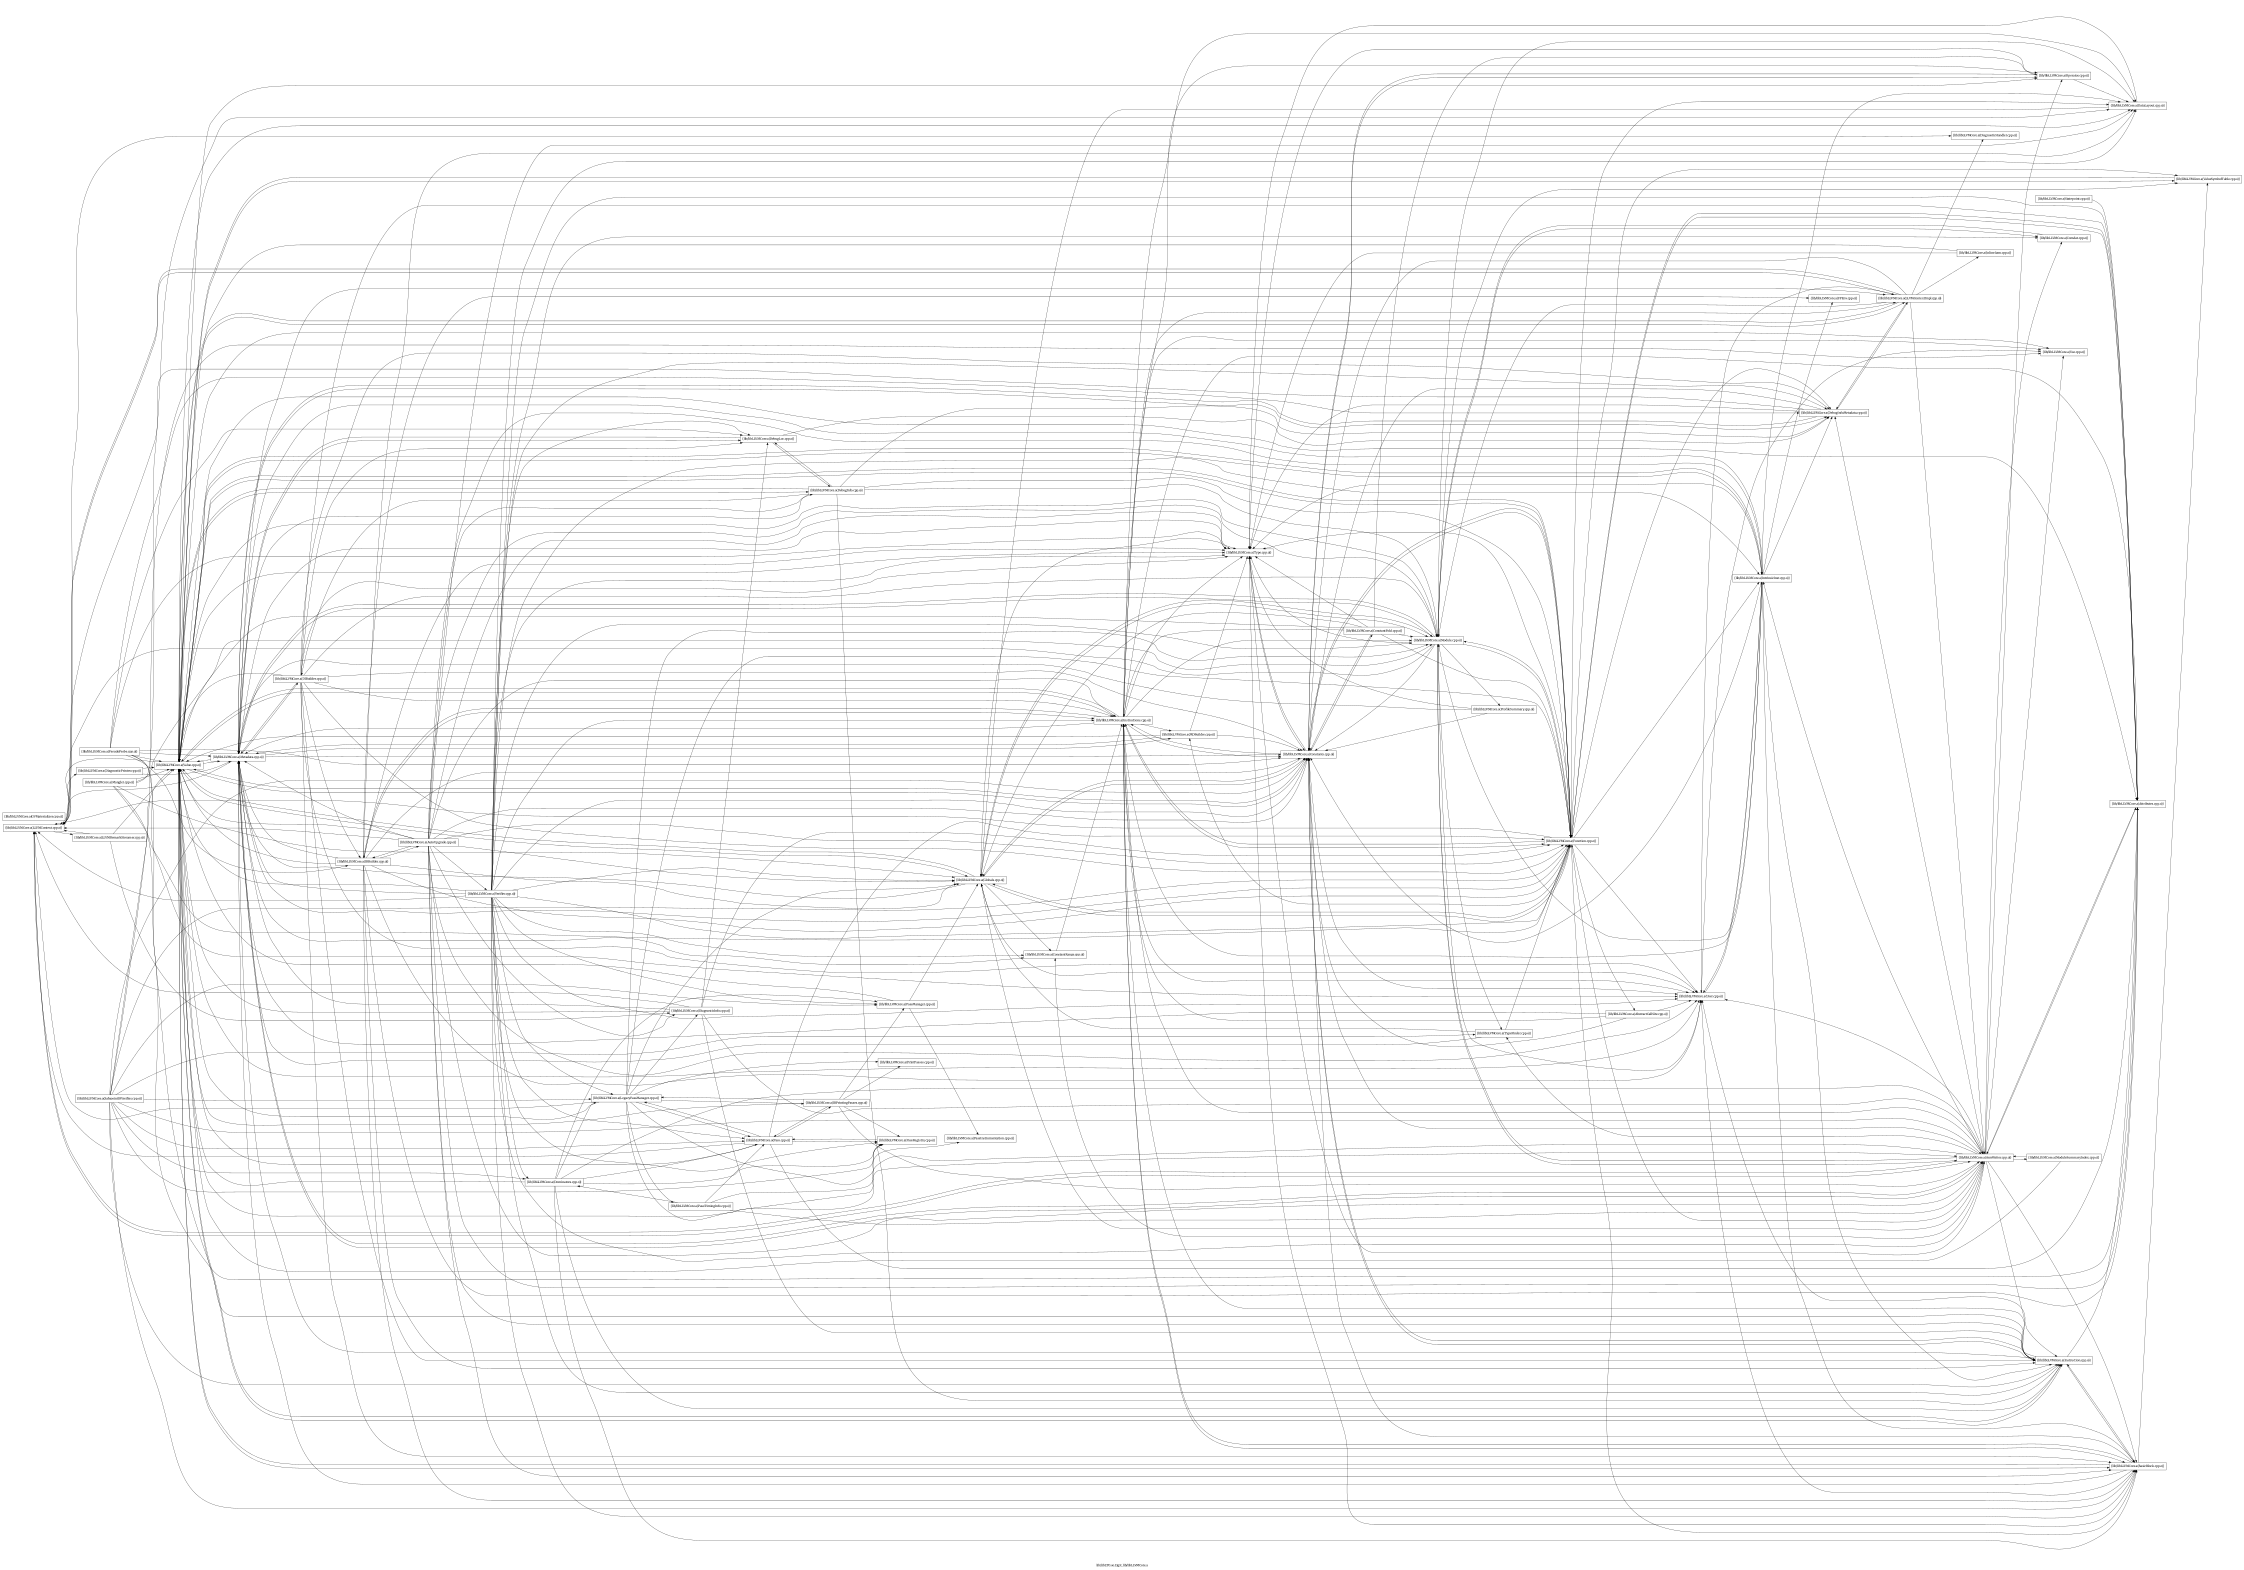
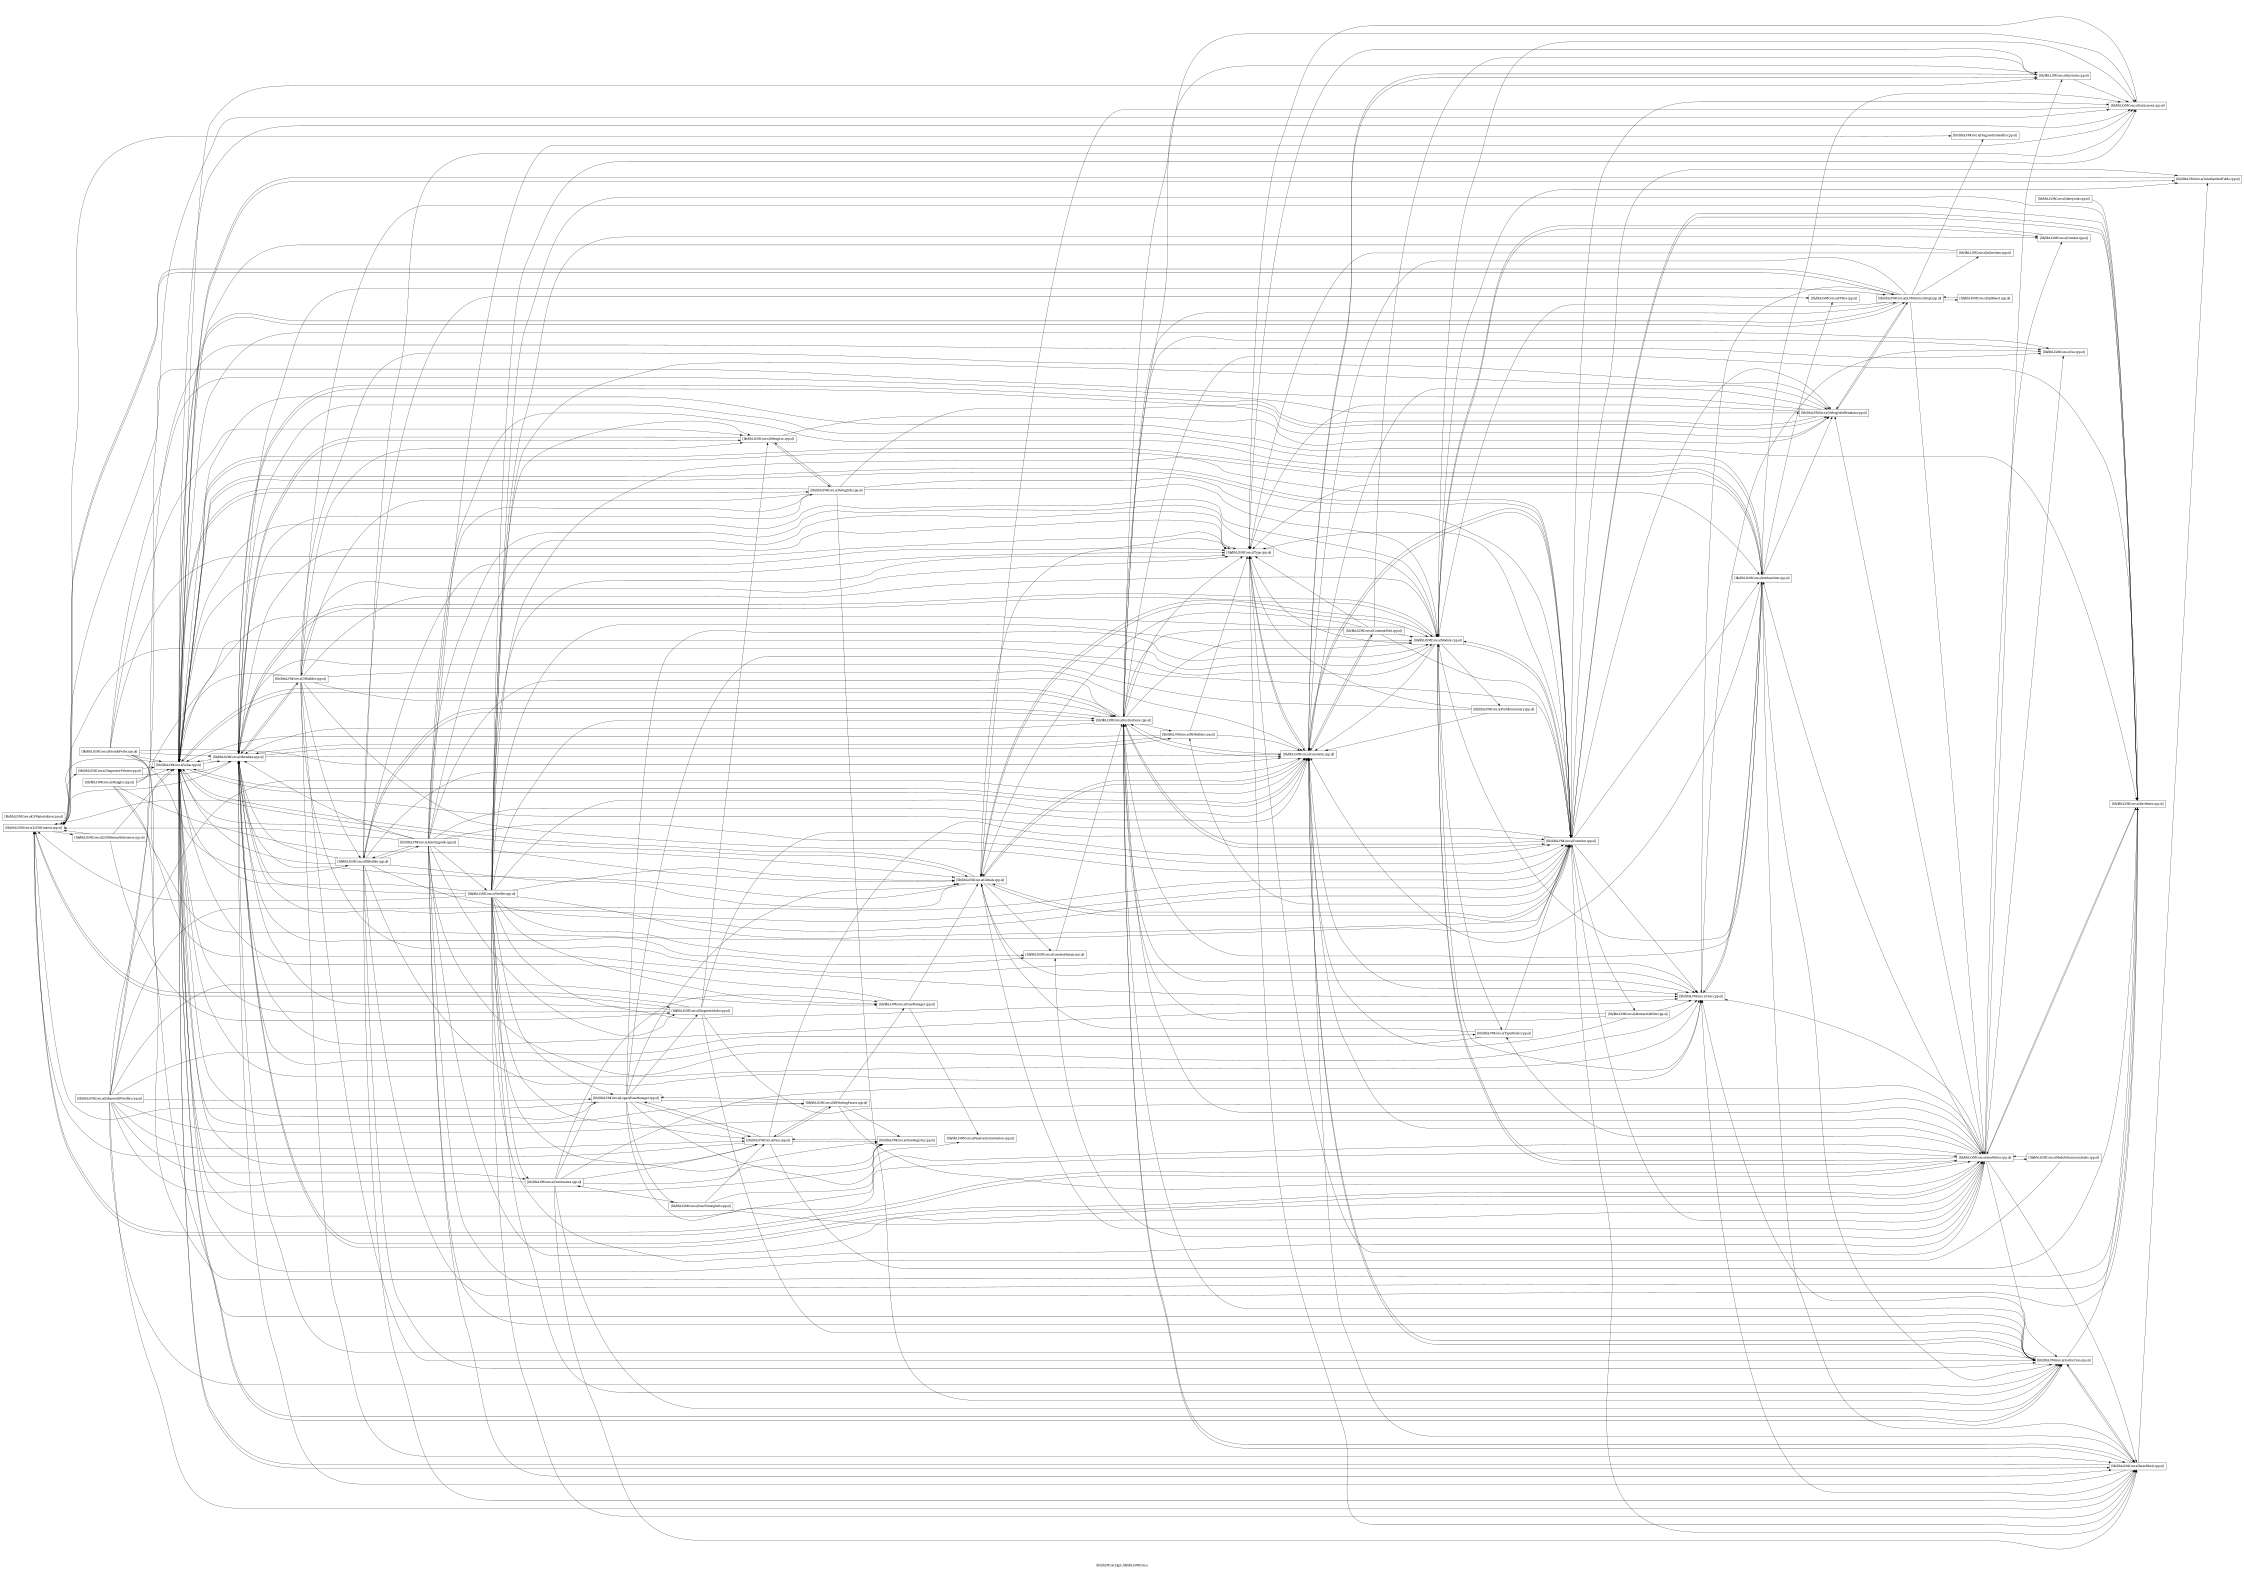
node "{lib/libLLVMCore.a(OptBisect.cpp.o)}": added
edge "{lib/libLLVMCore.a(LLVMContext.cpp.o)}" -> "{lib/libLLVMCore.a(DiagnosticInfo.cpp.o)}": added
node "{lib/libLLVMCore.a(PrintPasses.cpp.o)}": removed
